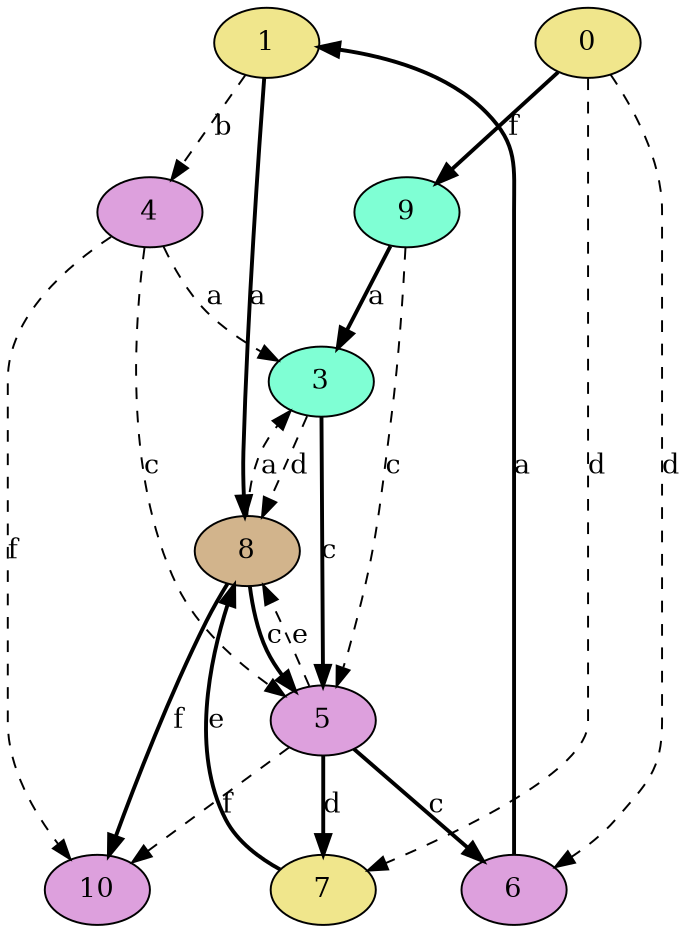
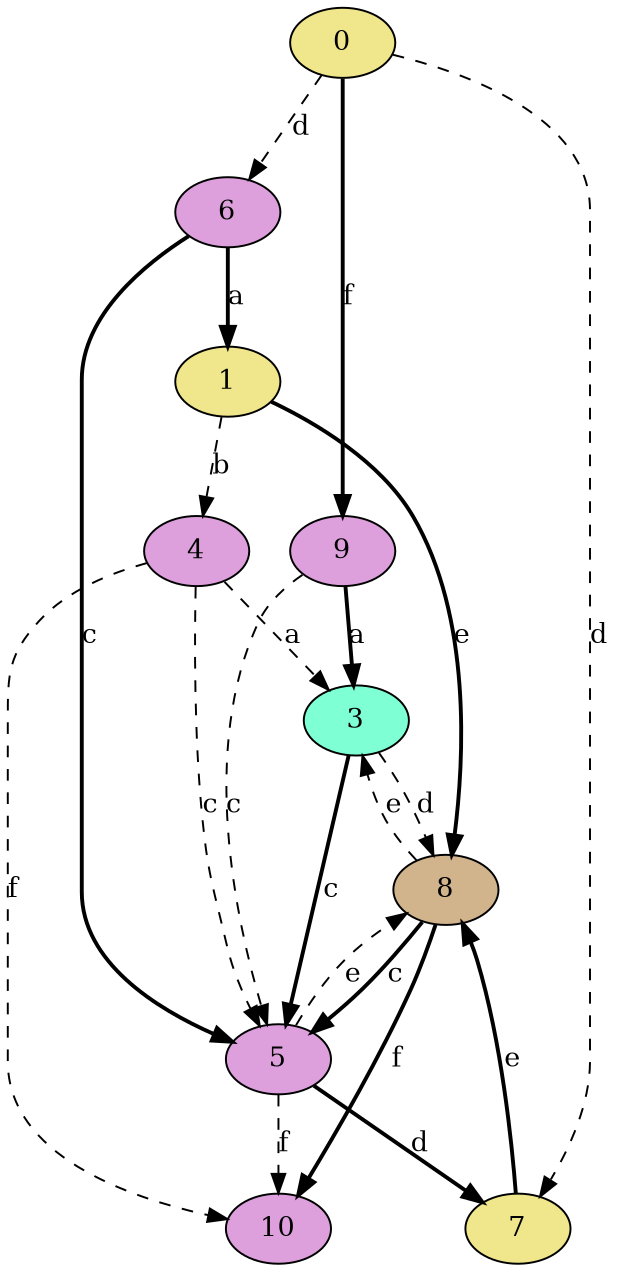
node "9": fillcolor aquamarine -> plum
edge "1" -> "8": label "a" -> "e"
edge "8" -> "3": label "a" -> "e"
edge "5" -> "6": reversed
